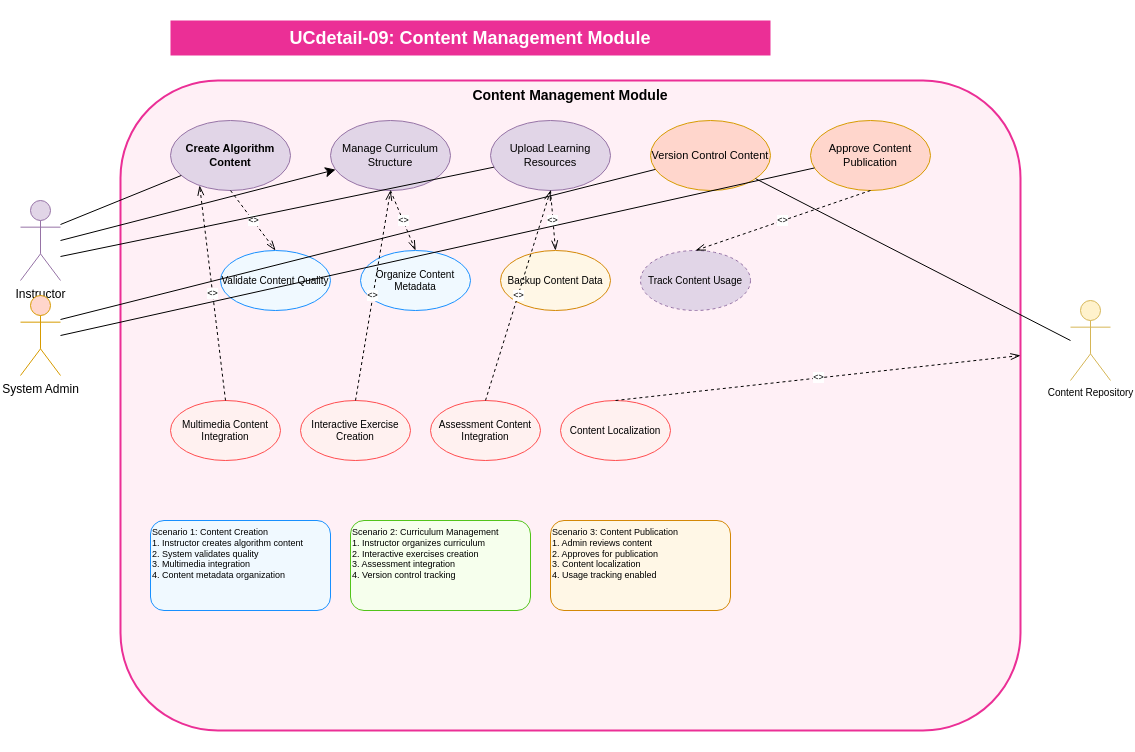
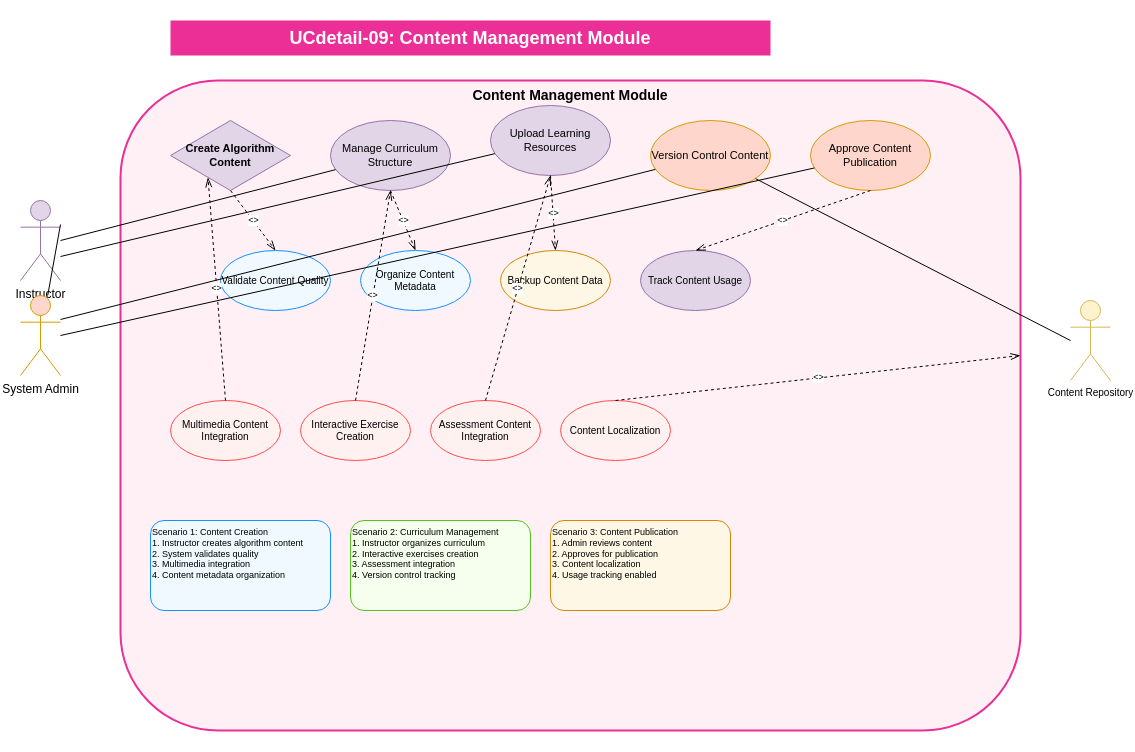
node "Create Algorithm Content": shape ellipse -> diamond
node "Upload Learning Resources": moved (551, 156) -> (551, 141)
edge "Instructor" -> "Manage Curriculum Structure": arrowhead classic -> none
edge "Create Algorithm Content" -- "Instructor": now "System Admin" -- "Instructor"
node "Track Content Usage": style dashed -> solid
